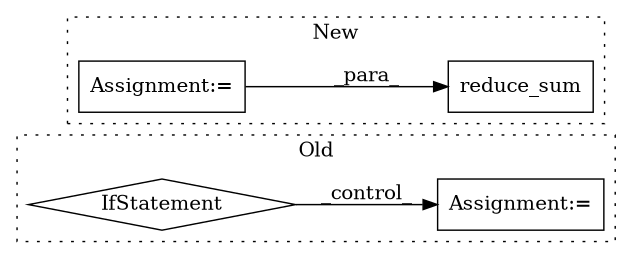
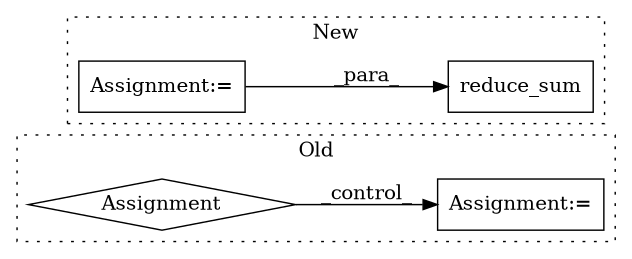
node "IfStatement": label "IfStatement" -> "Assignment"
